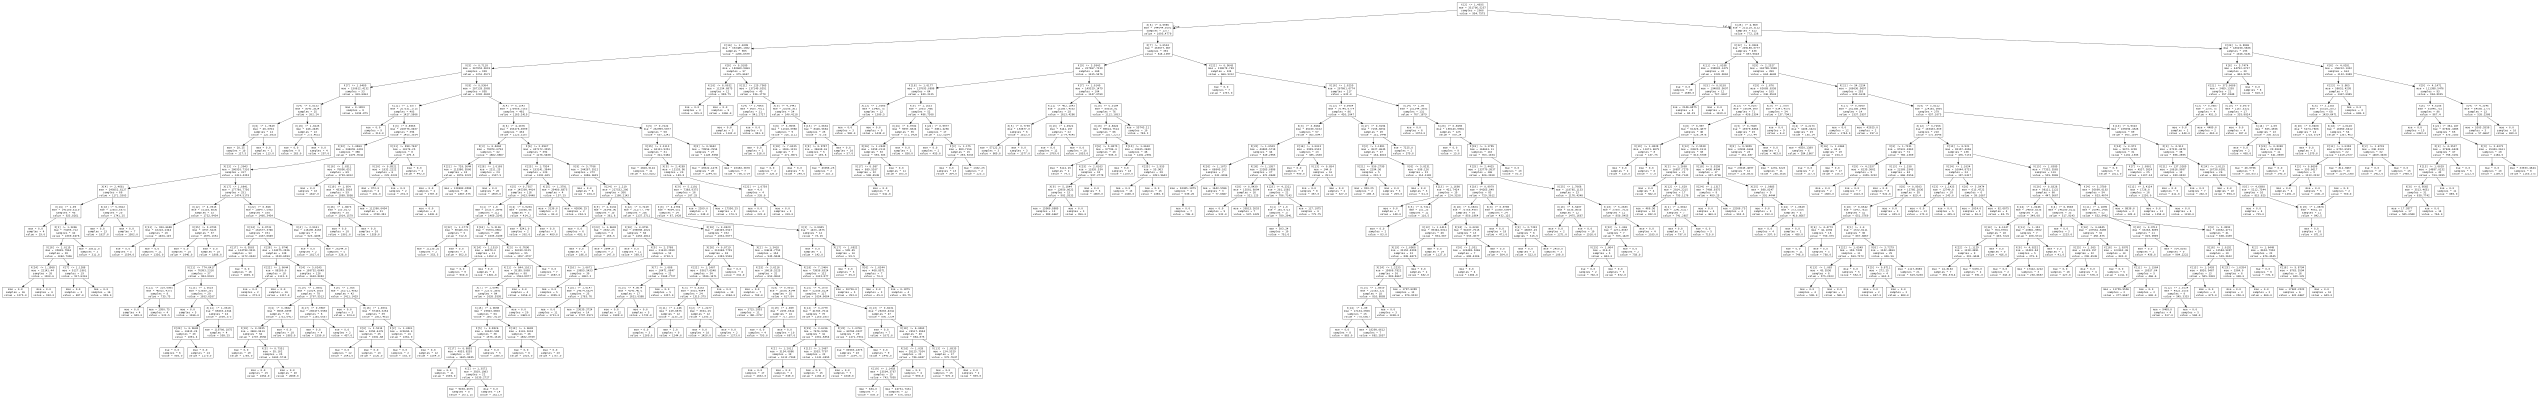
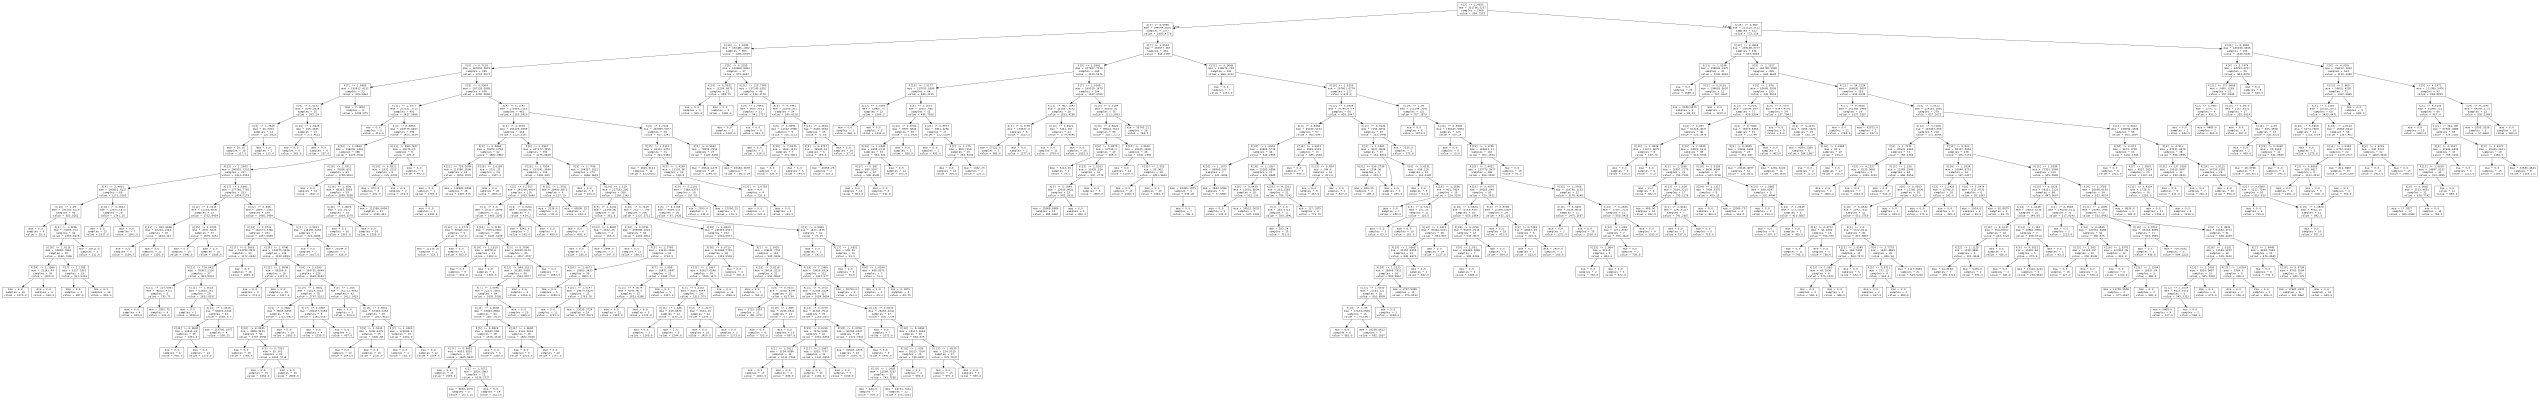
edge "X[2] <= 1.1891 mse = 3027.0645 samples = 27 value = 134.4815" -> "X[21] <= 950.2799 mse = 2294.56 samples = 5 value = 223.2": now "X[2] <= 1.1891 mse = 3027.0645 samples = 27 value = 134.4815" -> "mse = 0.0 samples = 3 value = 259.0"
node "mse = 0.0 samples = 14 value = 603.0": added
node "mse = 0.0 samples = 11 value = 889.0": label "mse = 0.0 samples = 11 value = 889.0" -> "mse = 0.0 value = 11 value = 889.0"
node "mse = 0.0 samples = 10 value = 116.0": added
node "X[0] <= 3.7392 mse = 43867.25 samples = 6 samples = 315.5": label "X[0] <= 3.7392 mse = 43867.25 samples = 6 samples = 315.5" -> "X[0] <= 3.7392 mse = 43867.25 samples = 6 value = 315.5"
